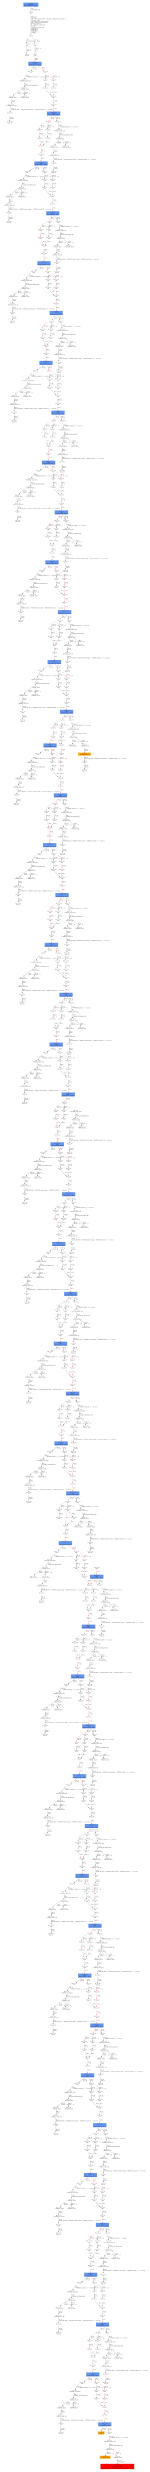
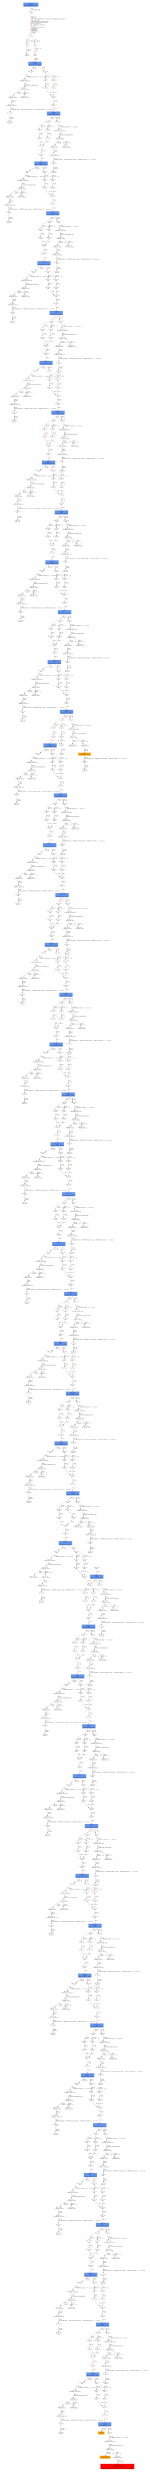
node "6486 @ N35 main": added
edge "6655 @ N37 main" -> "6661 @ N36 main": now "6657 @ N40 main" -> "6661 @ N36 main"
